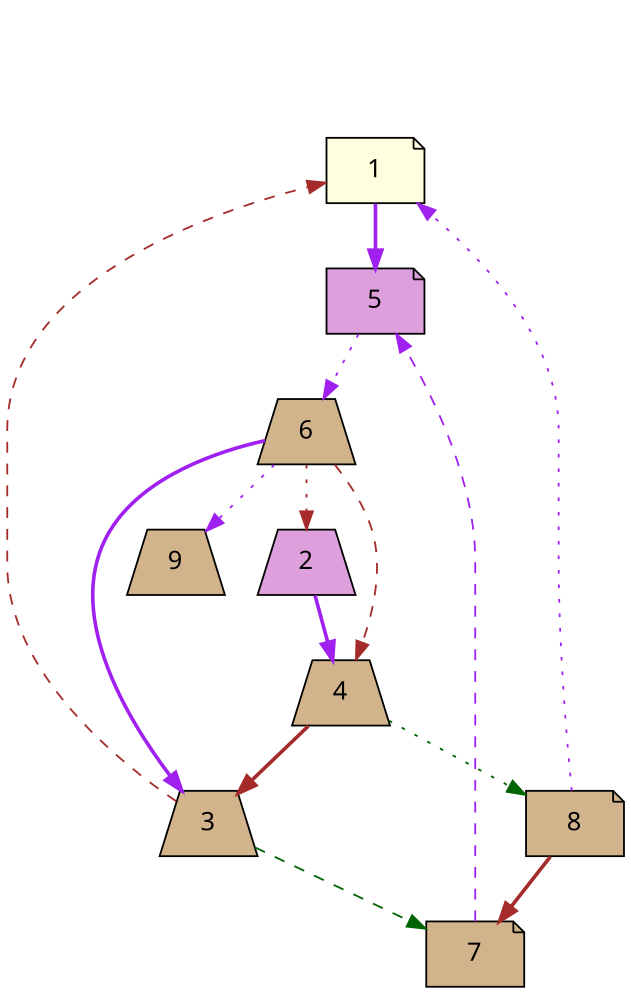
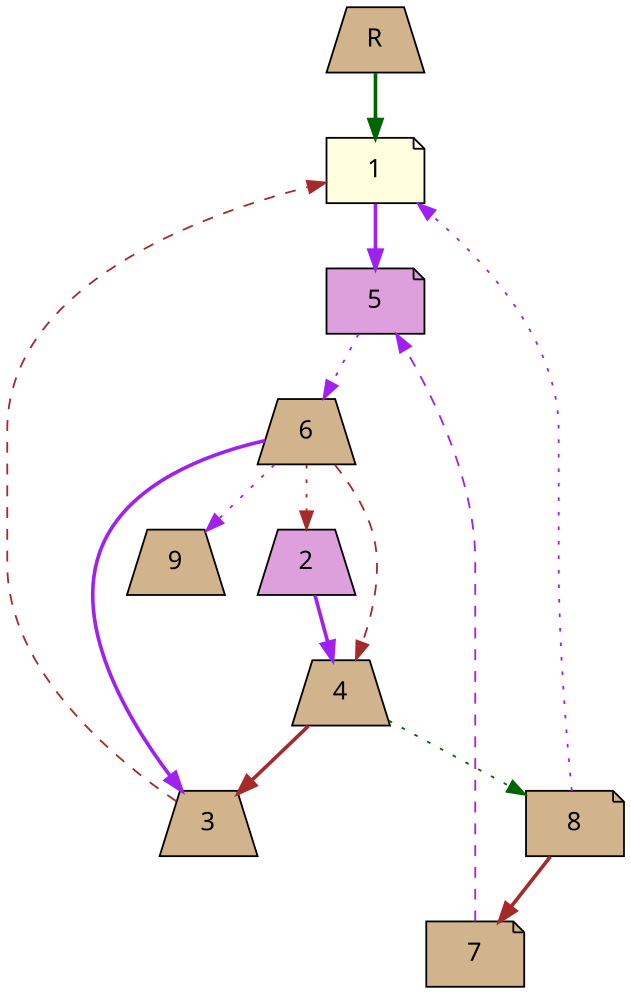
node "R": added
edge "3" -> "7": removed
